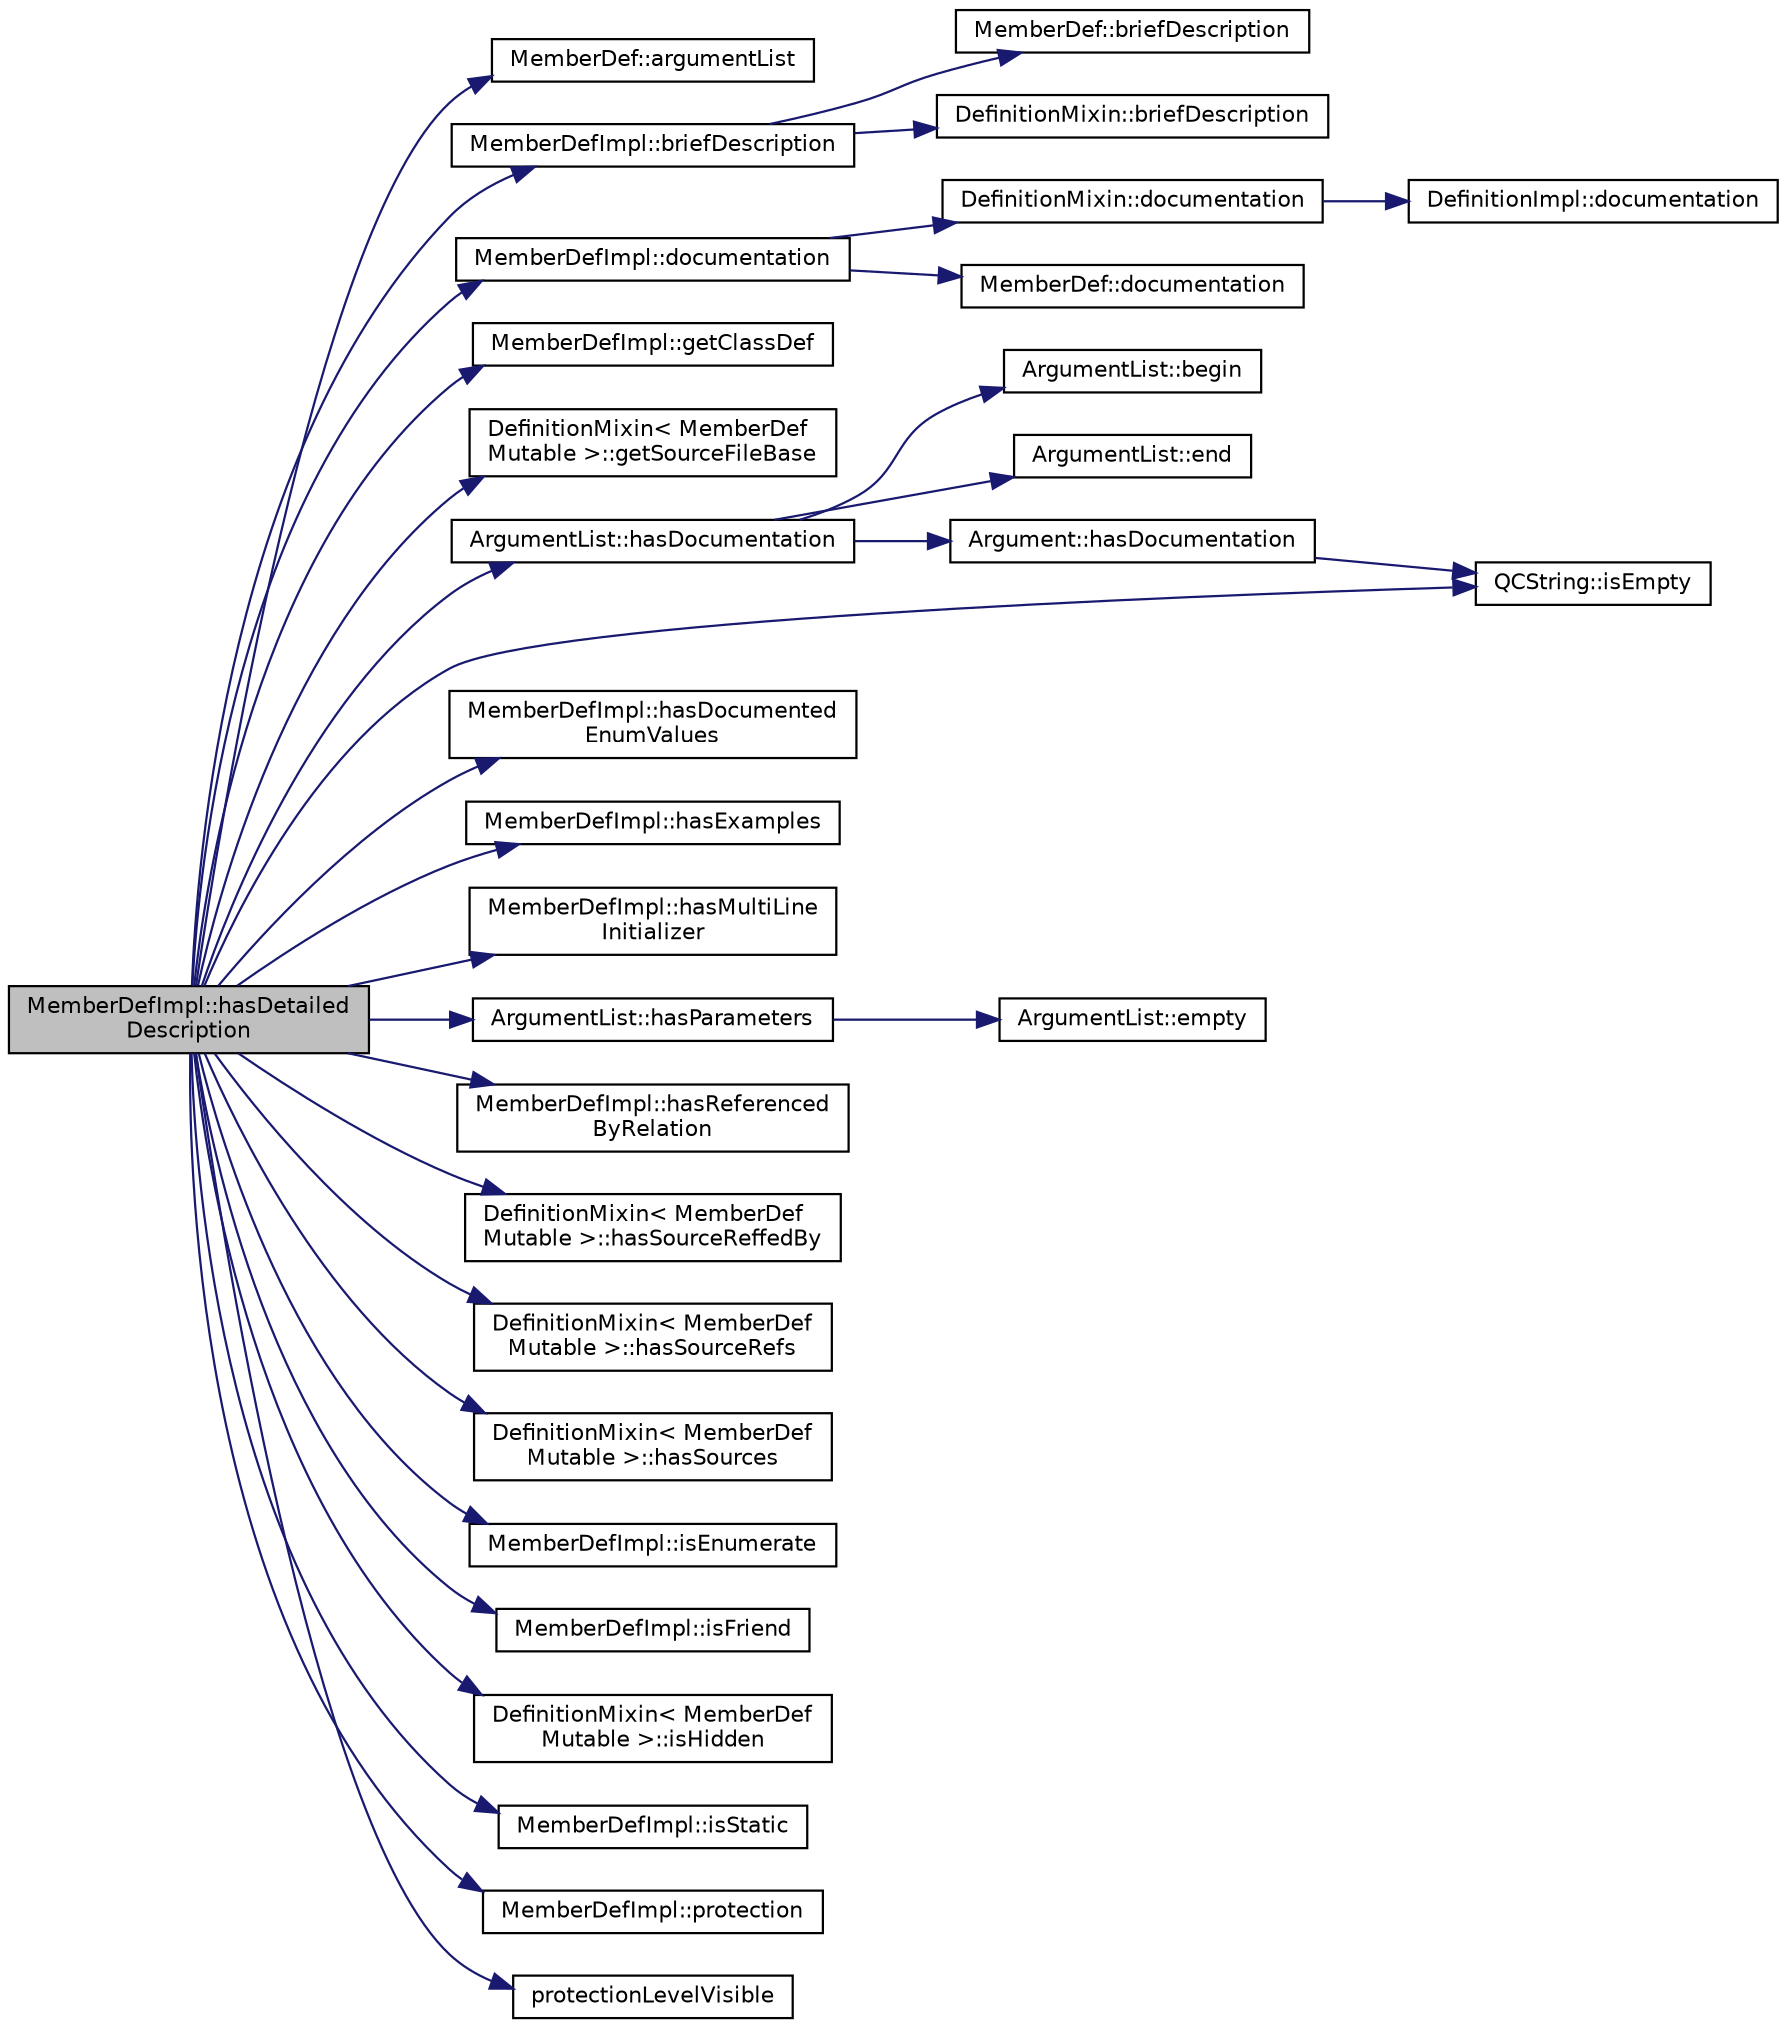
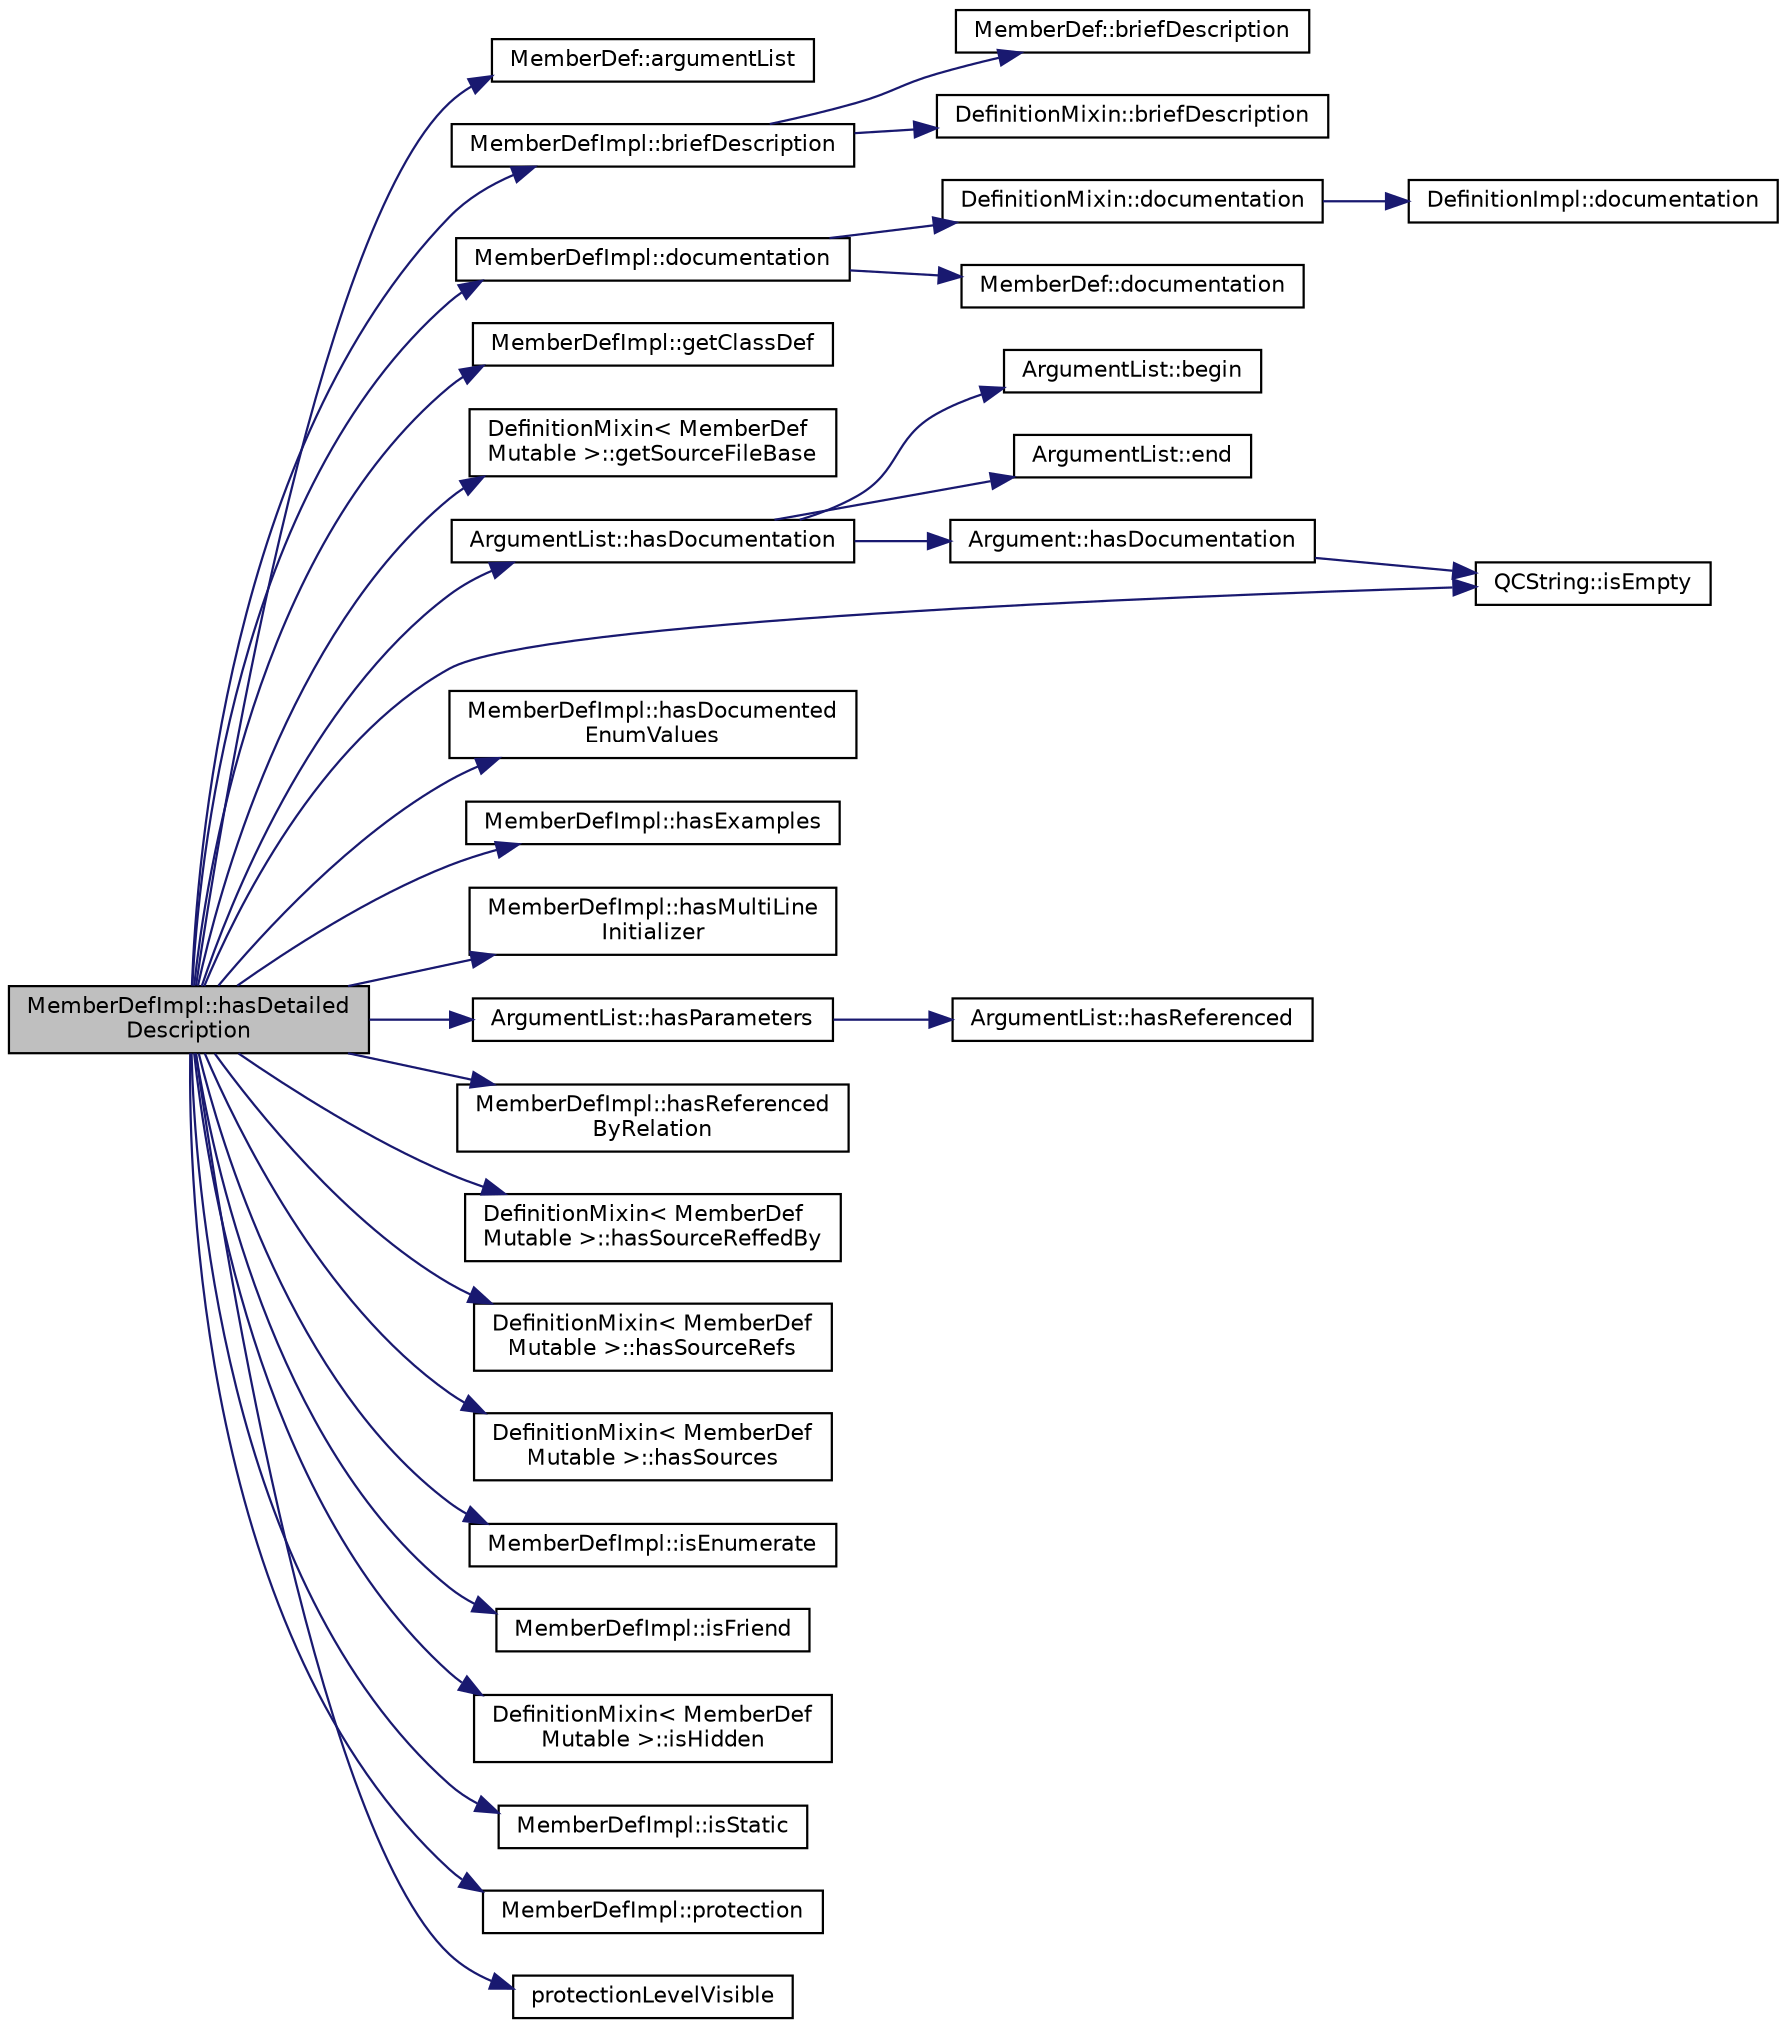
node "ArgumentList::empty": label "ArgumentList::empty" -> "ArgumentList::hasReferenced"
